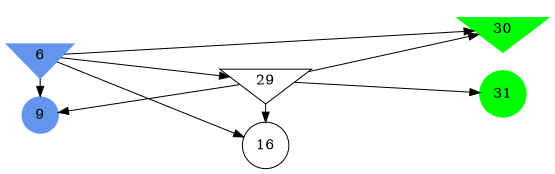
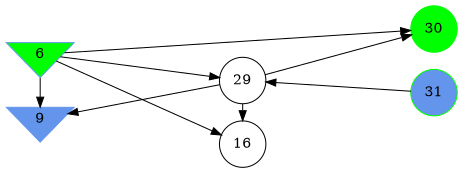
node "30": shape invtriangle -> circle
node "6": fillcolor cornflowerblue -> green
node "29": shape invtriangle -> circle
edge "29" -> "31": reversed
node "31": fillcolor green -> cornflowerblue
node "9": shape circle -> invtriangle
